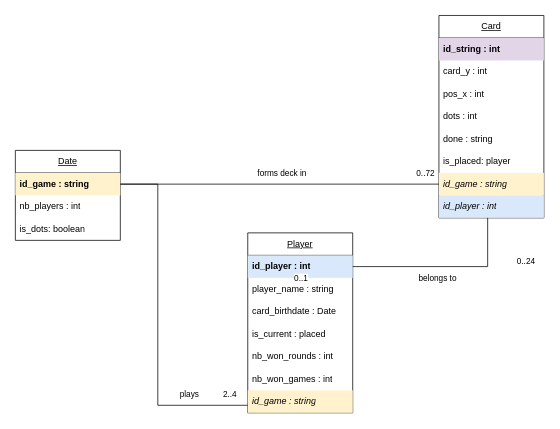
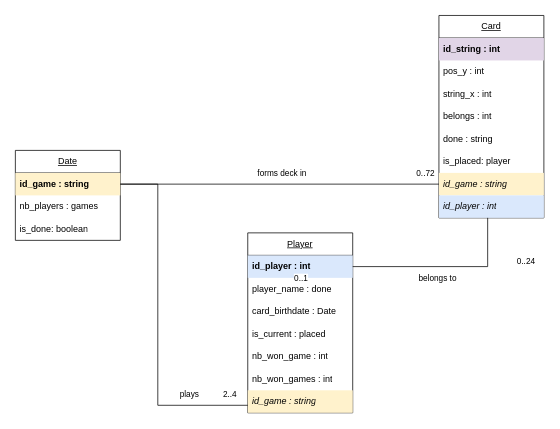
node "card_y : int": label "card_y : int" -> "pos_y : int"
node "pos_x : int": label "pos_x : int" -> "string_x : int"
node "dots : int": label "dots : int" -> "belongs : int"
node "nb_players : int": label "nb_players : int" -> "nb_players : games"
node "is_dots: boolean": label "is_dots: boolean" -> "is_done: boolean"
node "player_name : string": label "player_name : string" -> "player_name : done"
node "nb_won_rounds : int": label "nb_won_rounds : int" -> "nb_won_game : int"
